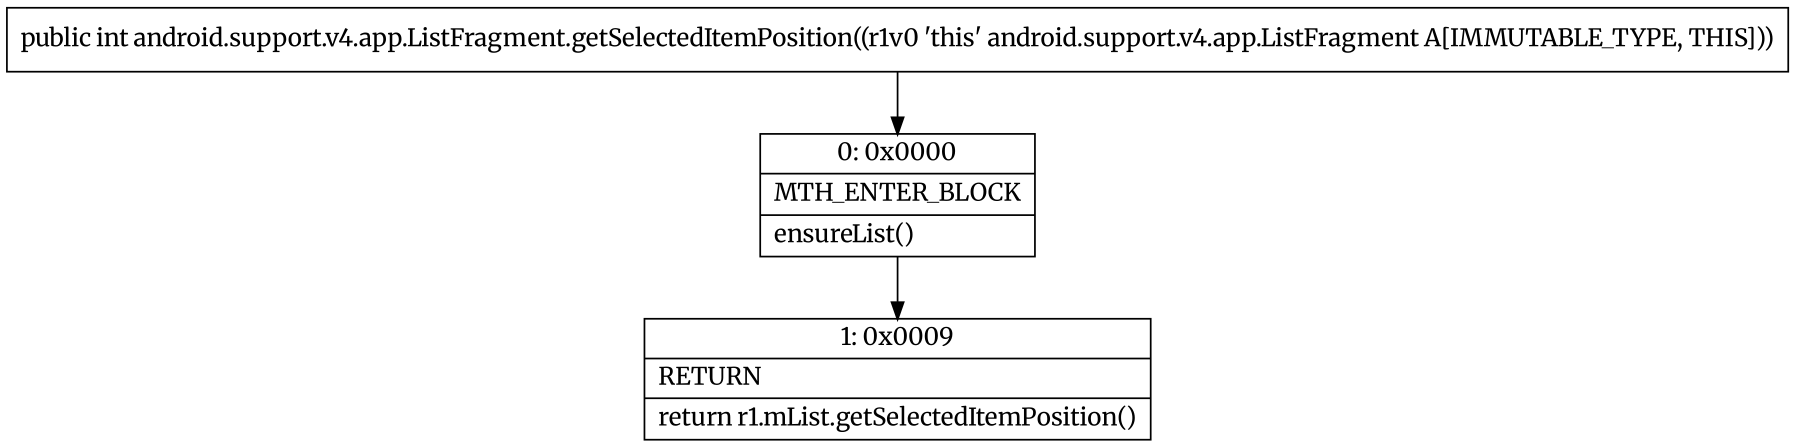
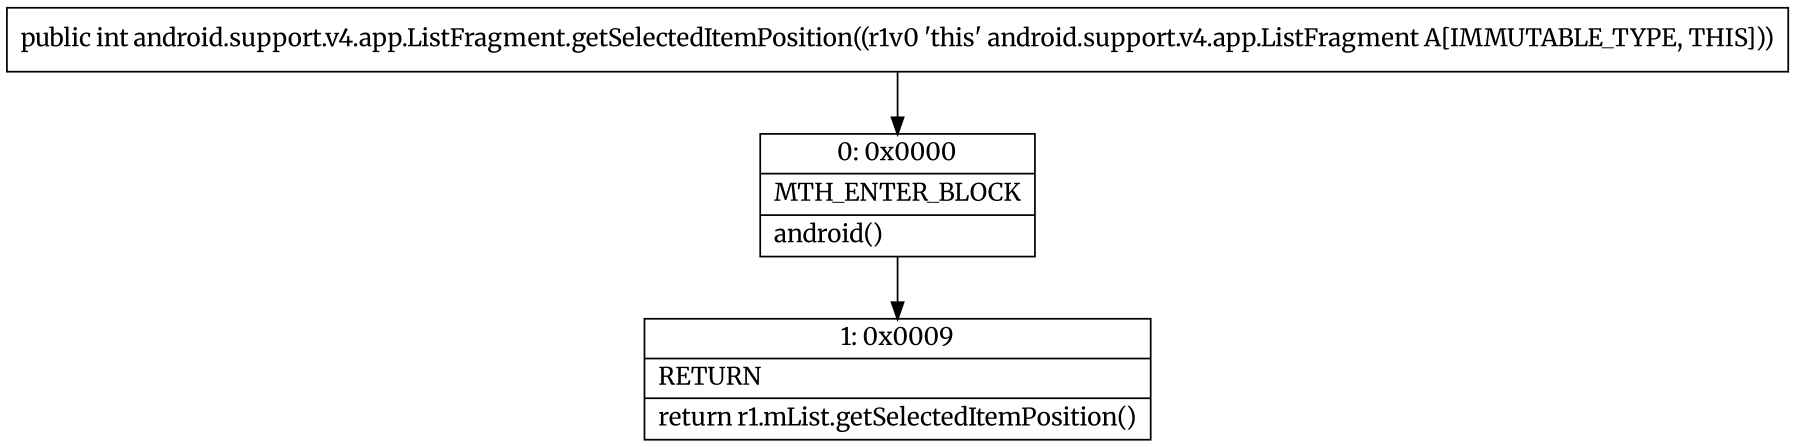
node "0: 0x0000": text "ensureList()" -> "android()"
